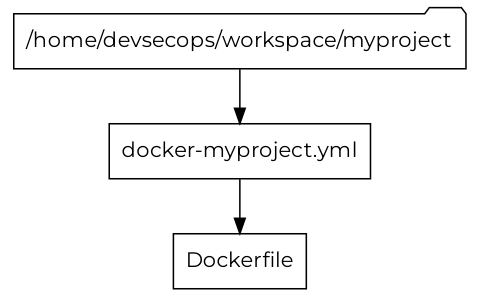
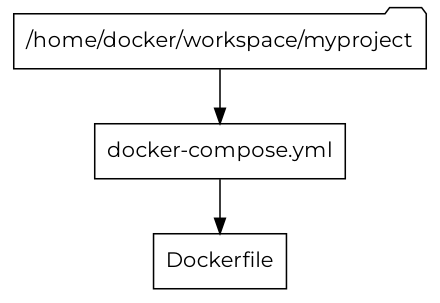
node "/home/devsecops/workspace/myproject": label "/home/devsecops/workspace/myproject" -> "/home/docker/workspace/myproject"
node "docker-myproject.yml": label "docker-myproject.yml" -> "docker-compose.yml"
